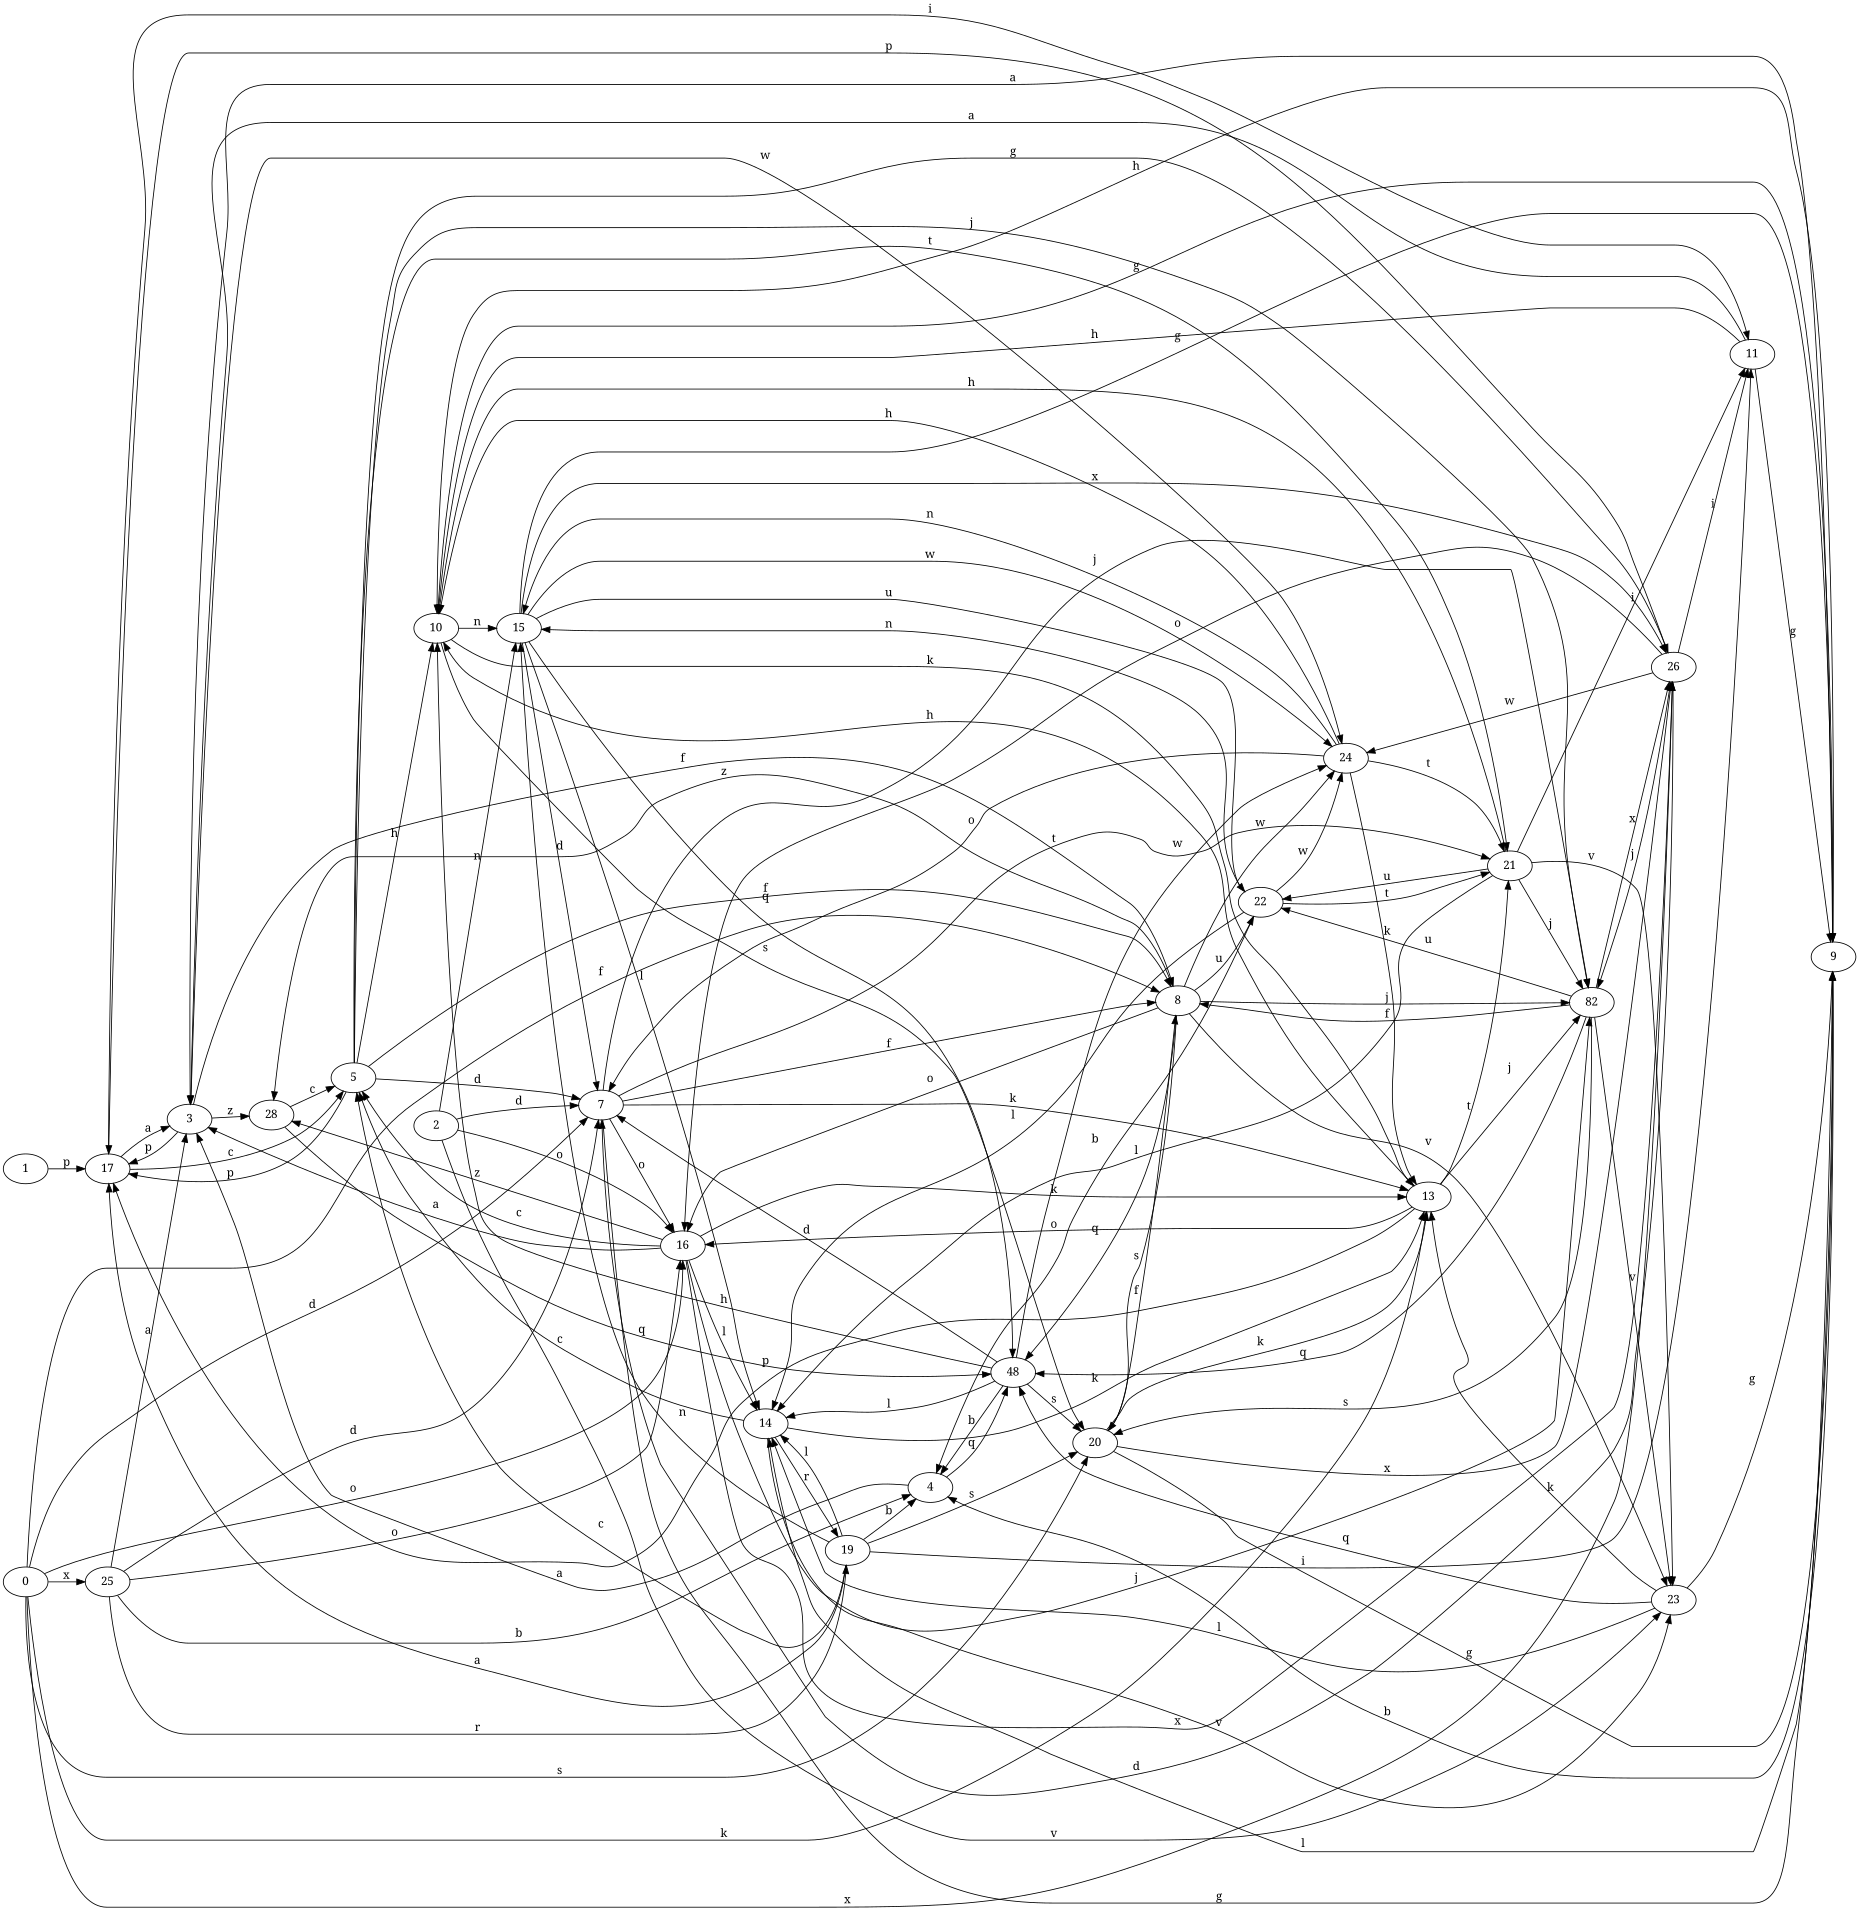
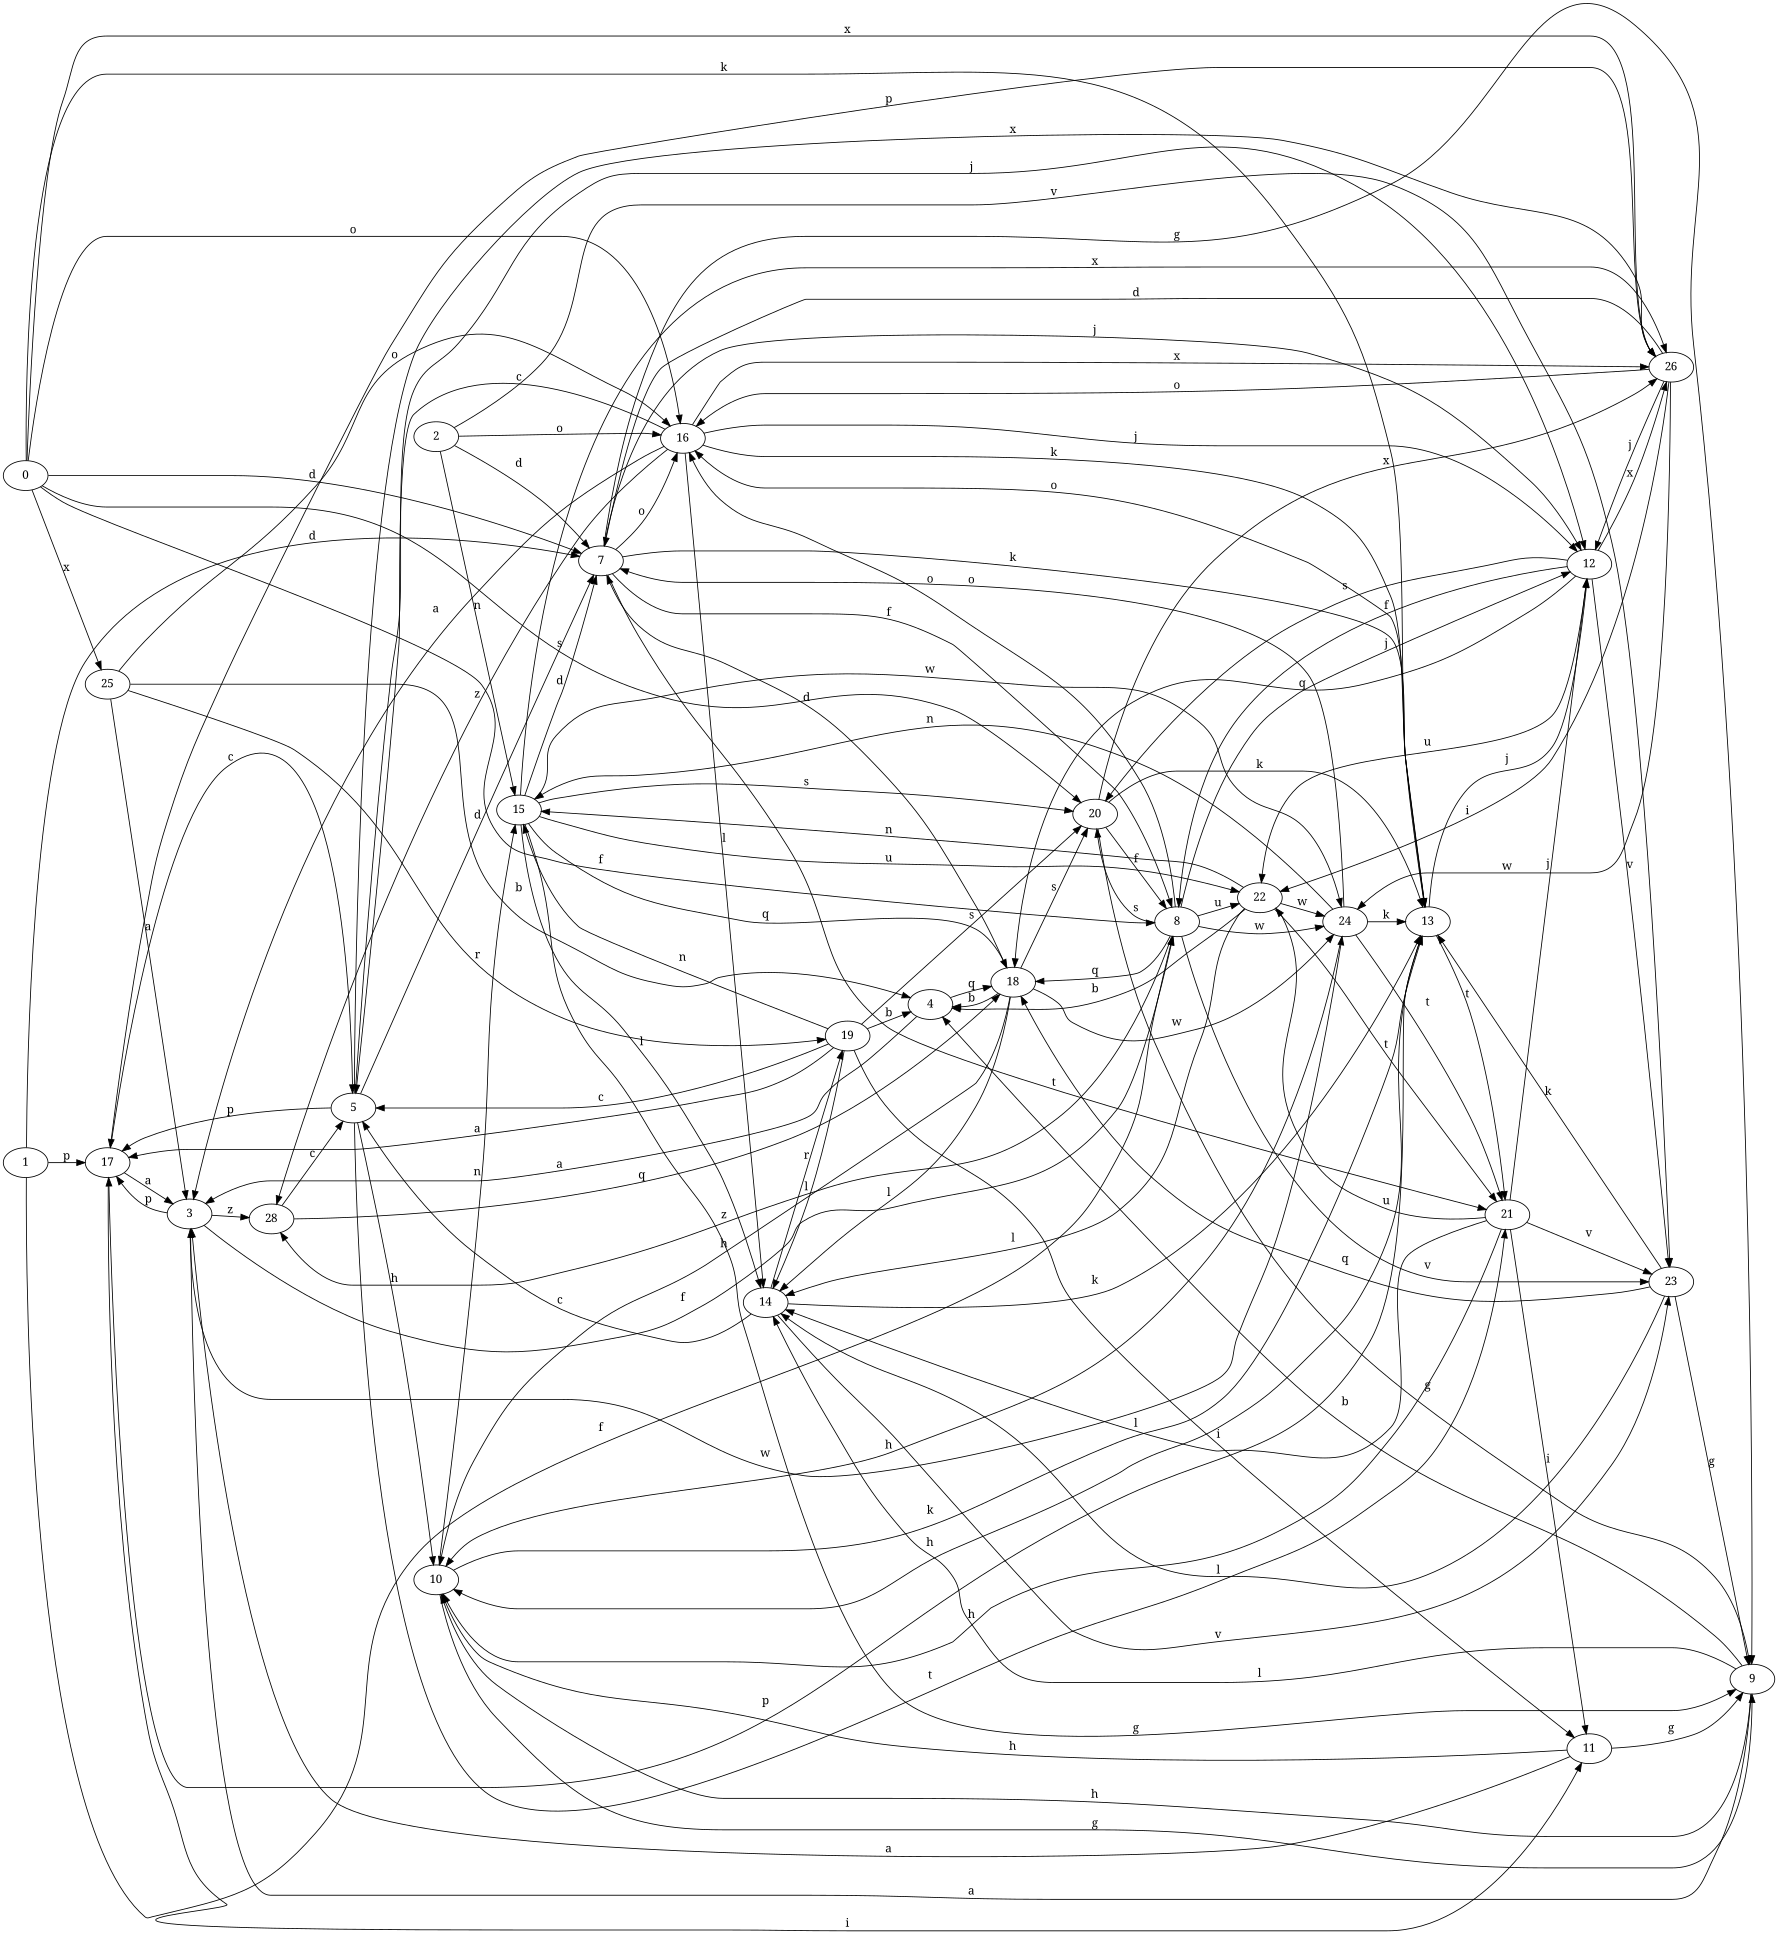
edge "5" -> "26": label "g" -> "x"
edge "26" -> "11": now "26" -> "22"
edge "5" -> "8": now "1" -> "8"
edge "10" -> "20": now "15" -> "20"
node "82": label "82" -> "12"
node "48": label "48" -> "18"
edge "25" -> "7": now "1" -> "7"
